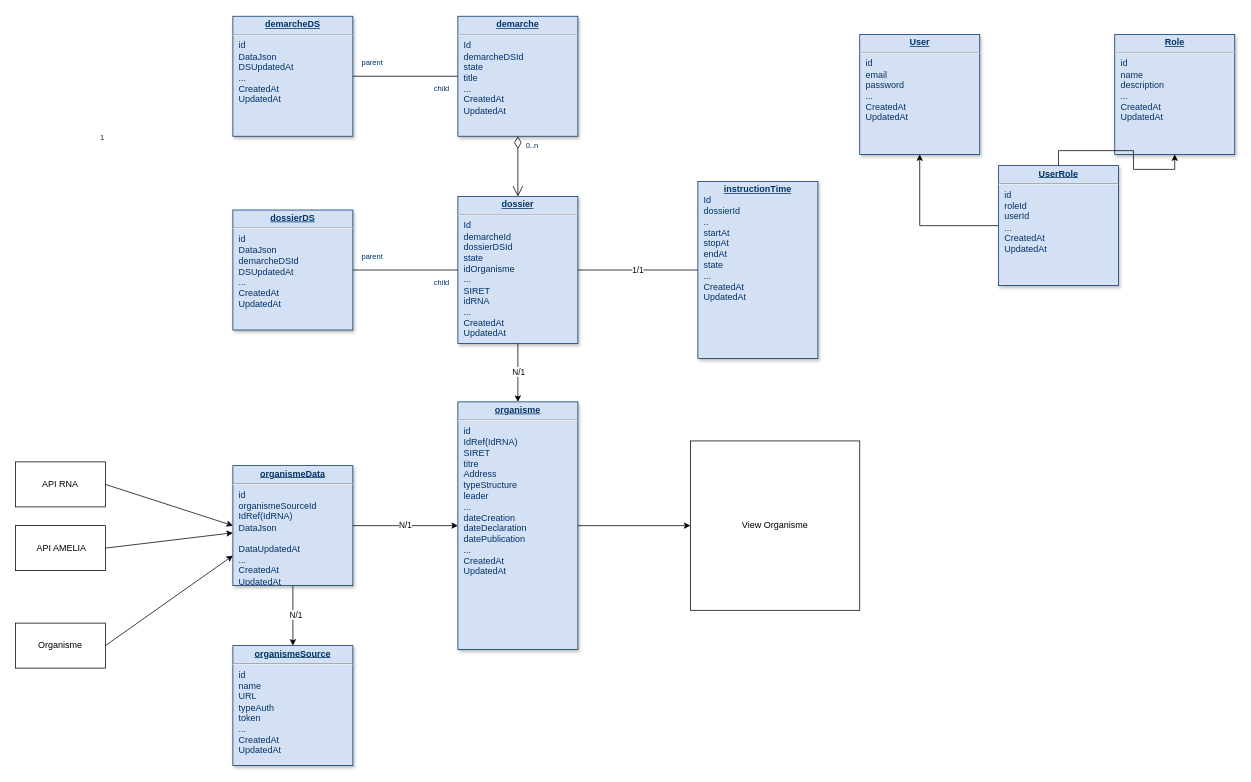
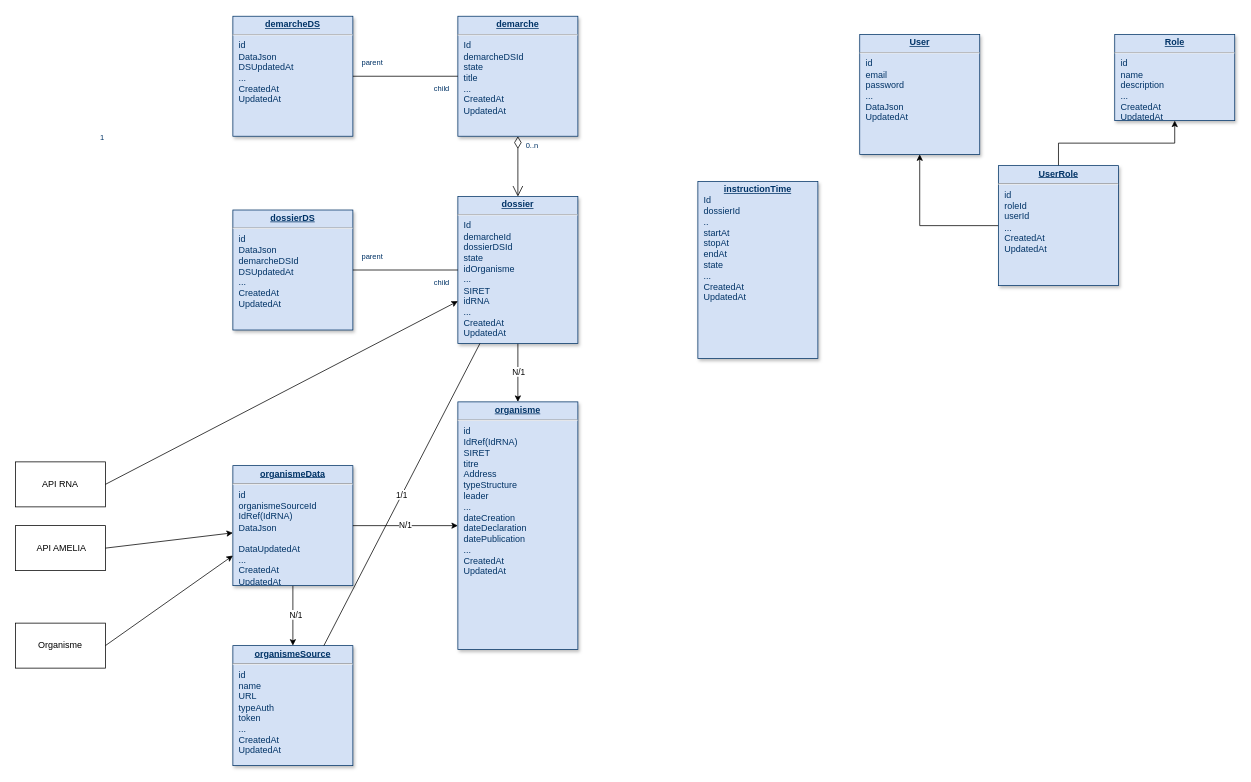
node "User id email password ... CreatedAt UpdatedAt": label "User id email password ... CreatedAt UpdatedAt" -> "User id email password ... DataJson UpdatedAt"
node "Role id name description ... CreatedAt UpdatedAt": size 120x120 -> 120x86
edge "dossier Id demarcheId dossierDSId state idOrganisme ... SIRET idRNA ... CreatedAt UpdatedAt" -- "instructionTime Id dossierId .. startAt stopAt endAt state ... CreatedAt UpdatedAt": now "dossier Id demarcheId dossierDSId state idOrganisme ... SIRET idRNA ... CreatedAt UpdatedAt" -- "organismeSource id name URL typeAuth token ... CreatedAt UpdatedAt"
edge "API RNA" -> "organismeData id organismeSourceId IdRef(IdRNA) DataJson DataUpdatedAt ... CreatedAt UpdatedAt": now "API RNA" -> "dossier Id demarcheId dossierDSId state idOrganisme ... SIRET idRNA ... CreatedAt UpdatedAt"
edge "organisme id IdRef(IdRNA) SIRET titre Address typeStructure leader ... dateCreation dateDeclaration datePublication ... CreatedAt UpdatedAt" -> "View Organisme": removed
node "View Organisme": removed
